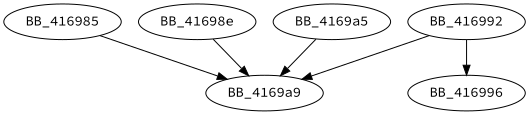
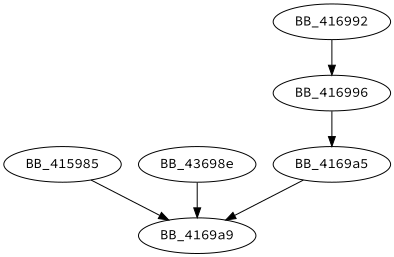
node "BB_416985": label "BB_416985" -> "BB_415985"
node "BB_41698e": label "BB_41698e" -> "BB_43698e"
edge "BB_416992" -> "BB_4169a9": removed
edge "BB_416996" -> "BB_4169a5": added
